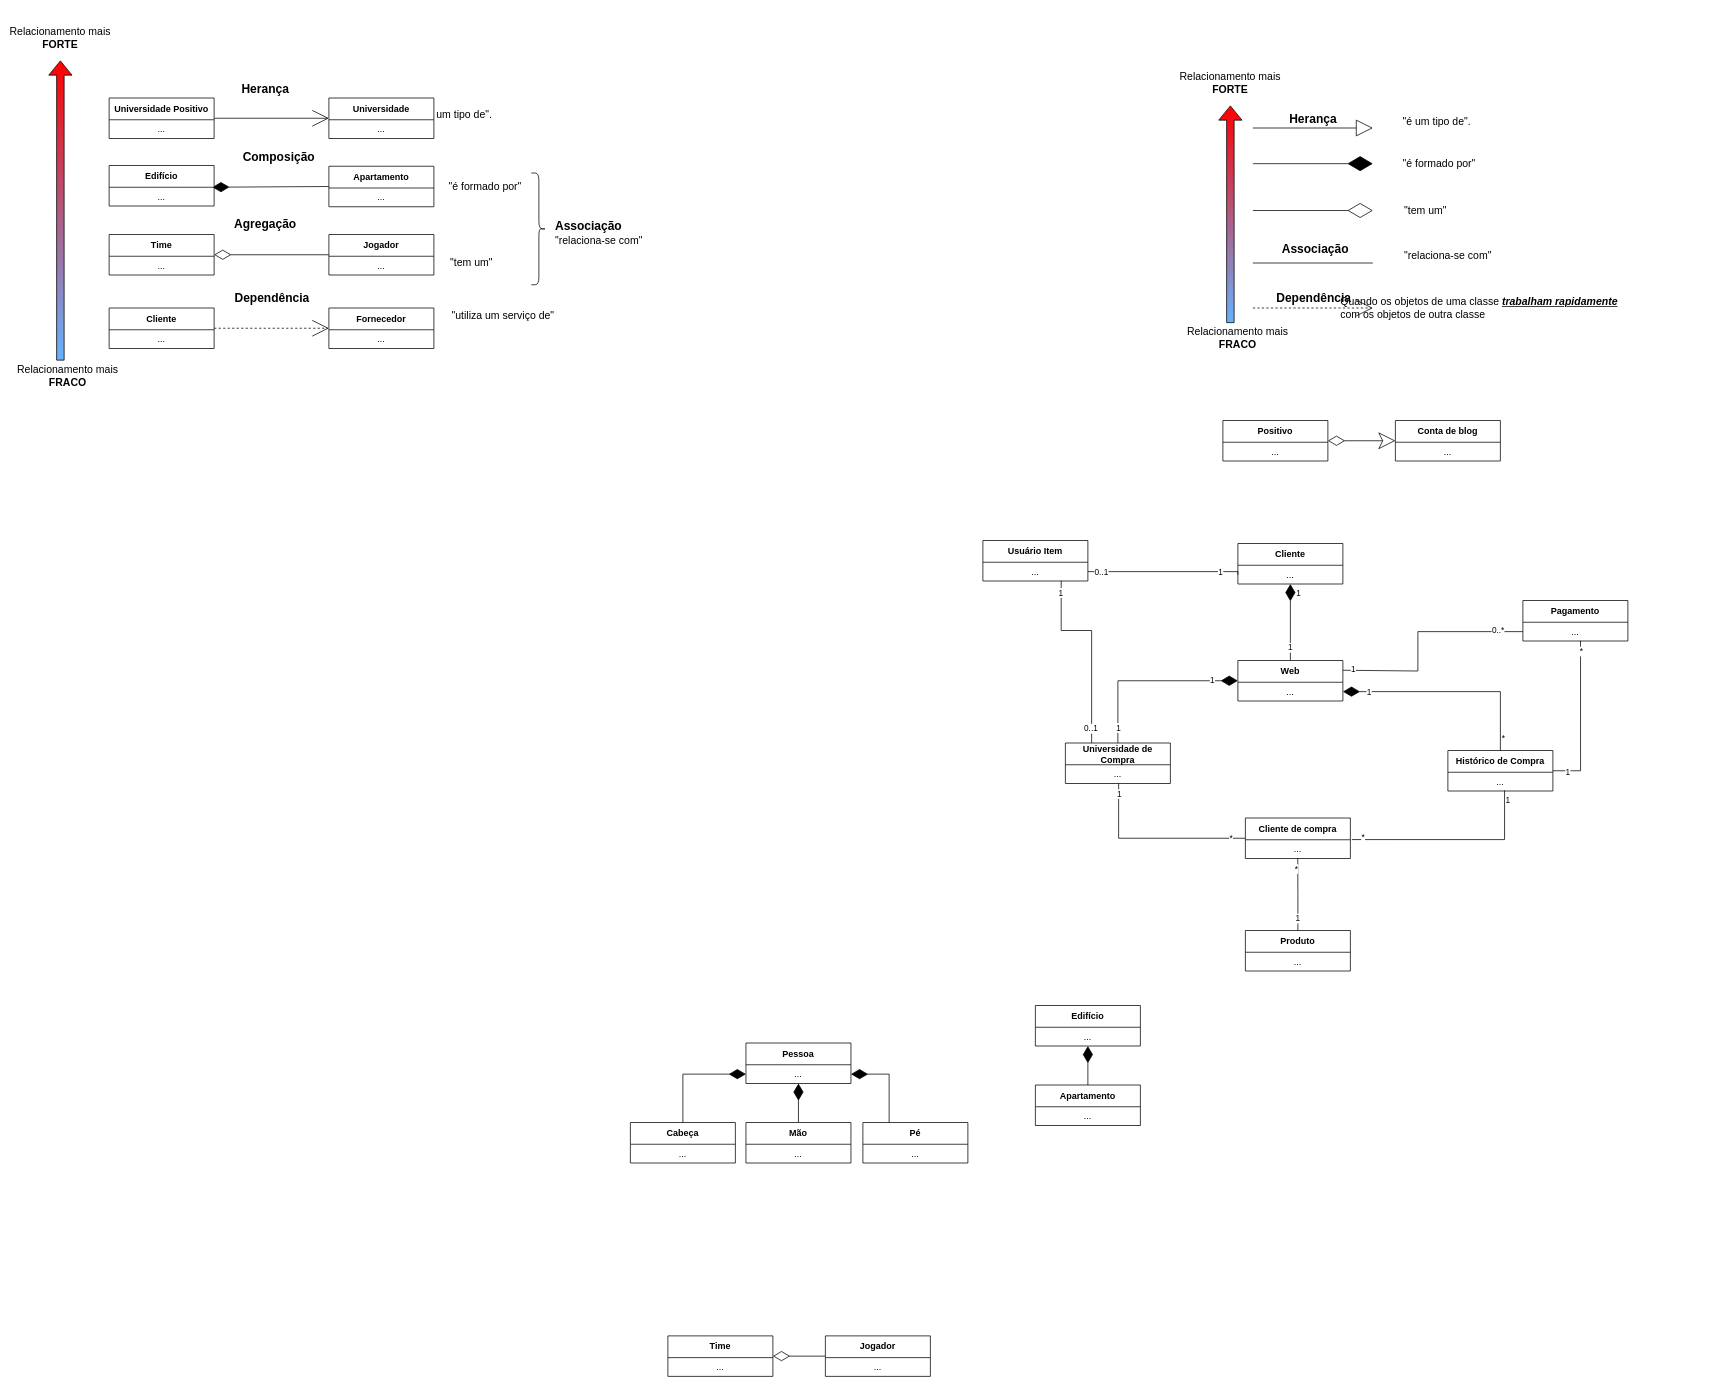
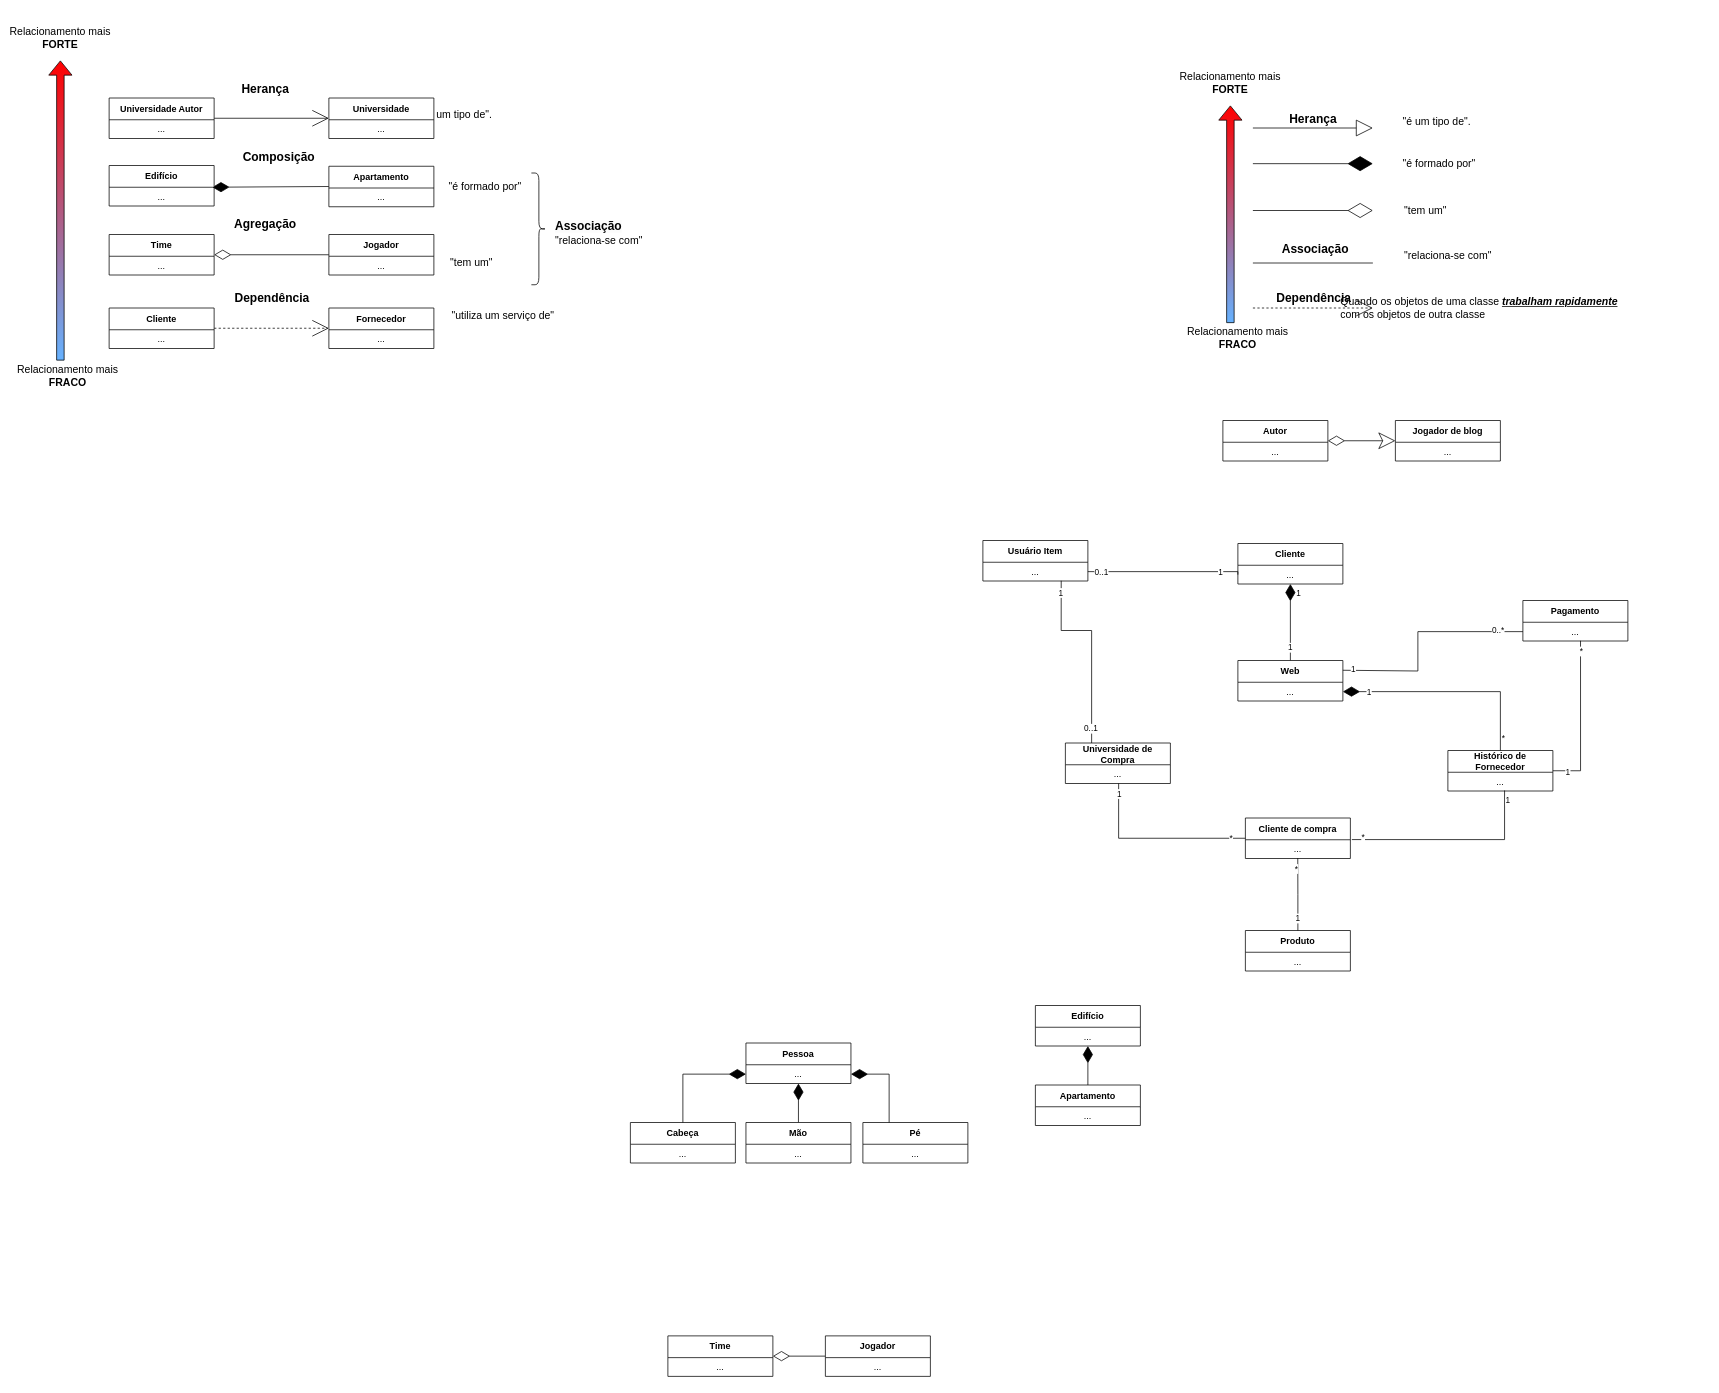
node "Universidade Positivo": label "Universidade Positivo" -> "Universidade Autor"
node "Positivo": label "Positivo" -> "Autor"
node "Conta de blog": label "Conta de blog" -> "Jogador de blog"
edge "Universidade de Compra" -> "Web": removed, labels "1", "1"
node "Histórico de Compra": label "Histórico de Compra" -> "Histórico de Fornecedor"
